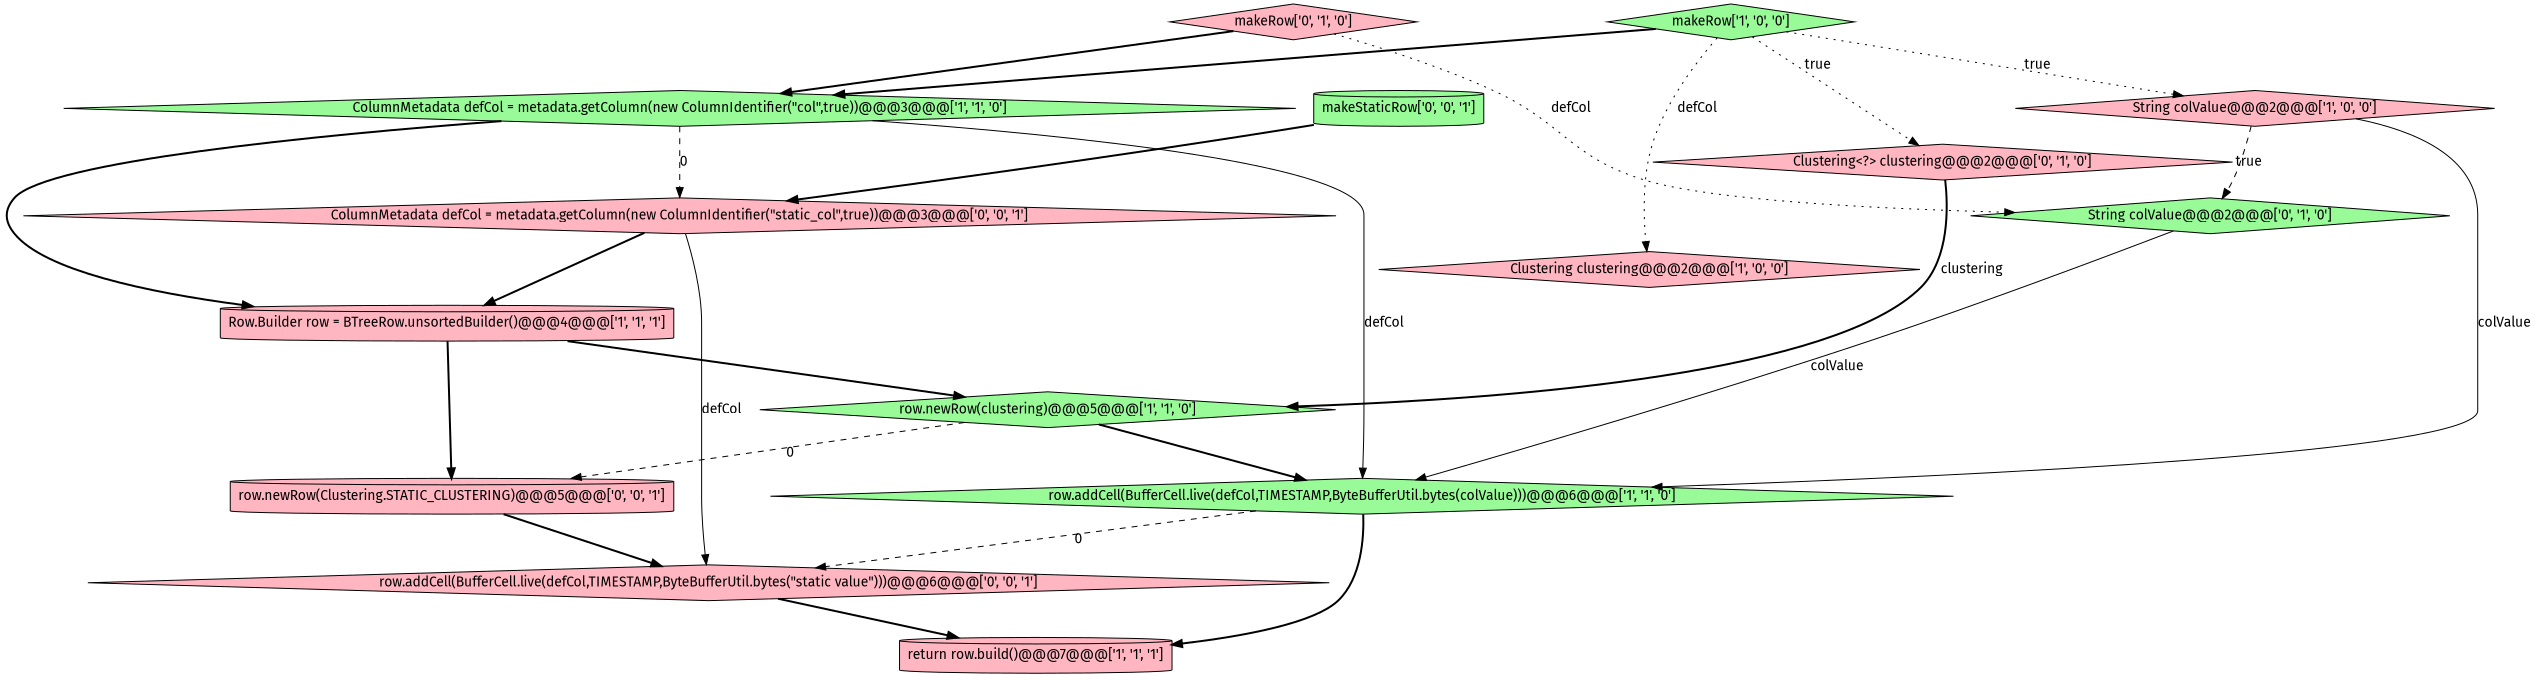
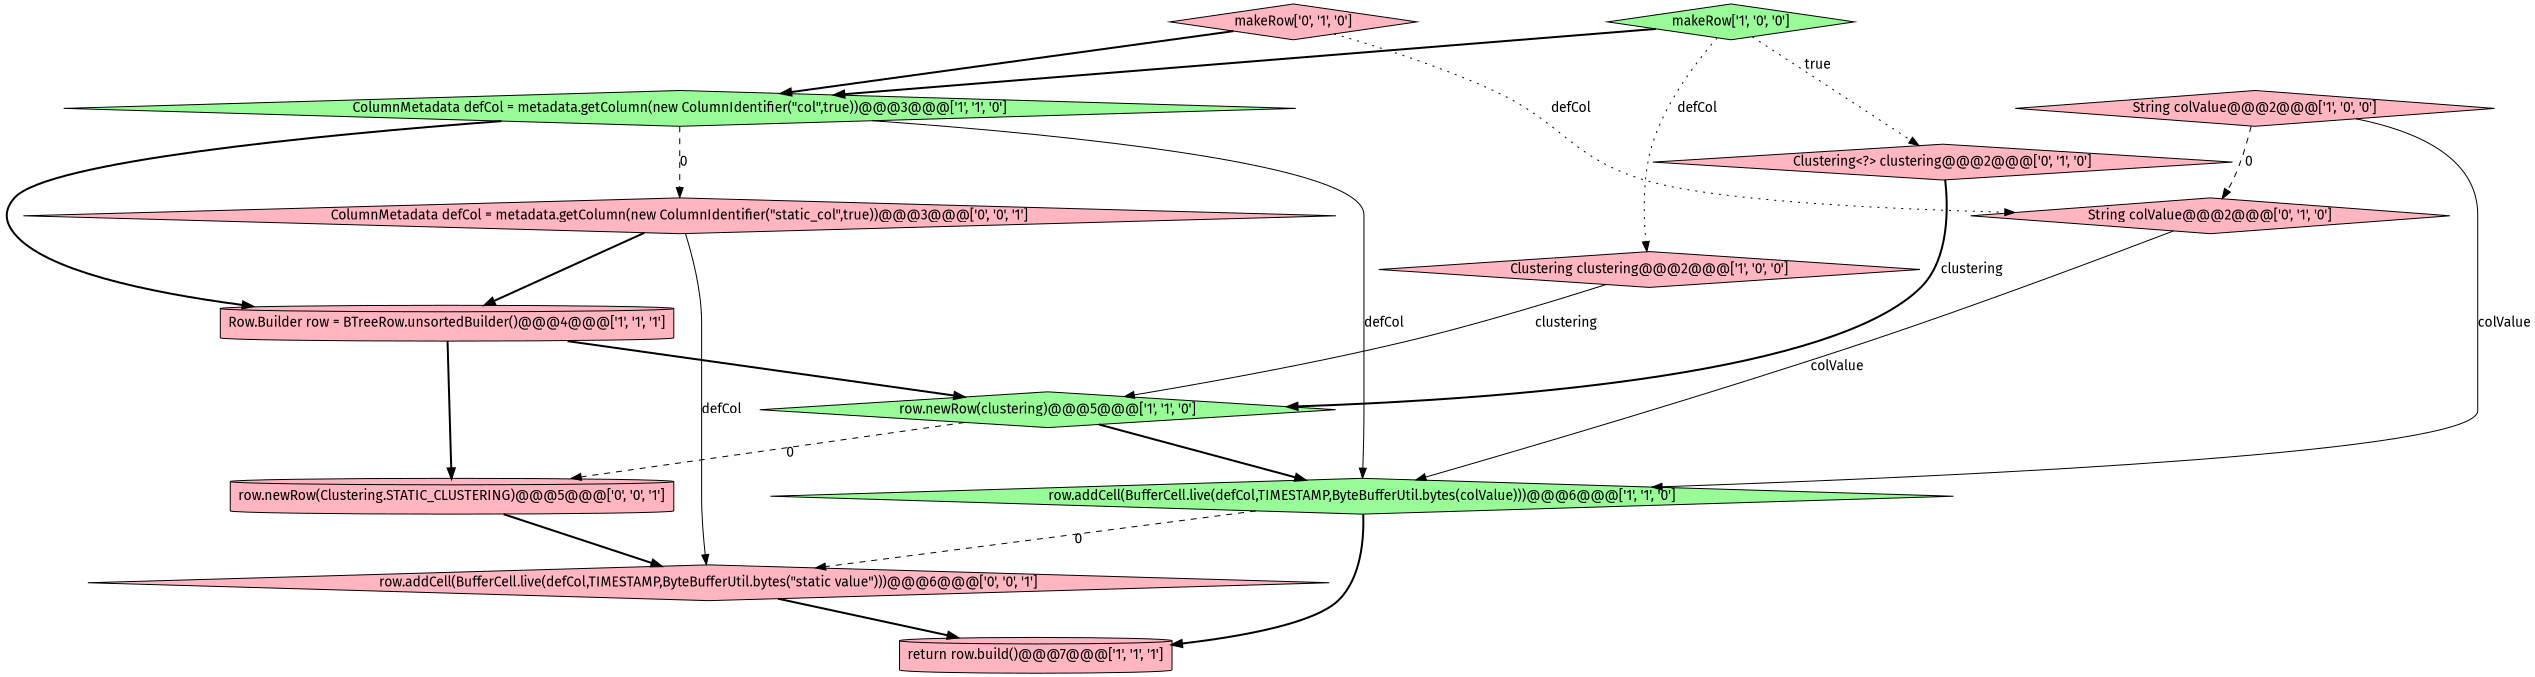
edge "makeRow['1', '0', '0']" -> "String colValue@@@2@@@['1', '0', '0']": removed, label "true"
node "makeStaticRow['0', '0', '1']": removed
edge "String colValue@@@2@@@['1', '0', '0']" -> "String colValue@@@2@@@['0', '1', '0']": label "true" -> "0"
node "String colValue@@@2@@@['0', '1', '0']": fillcolor palegreen -> lightpink
edge "Clustering clustering@@@2@@@['1', '0', '0']" -> "row.newRow(clustering)@@@5@@@['1', '1', '0']": added, label "clustering"
